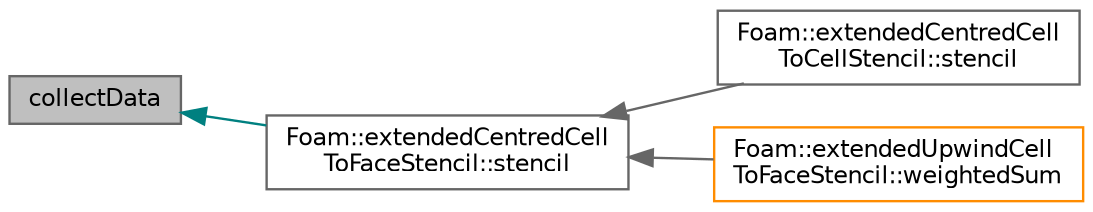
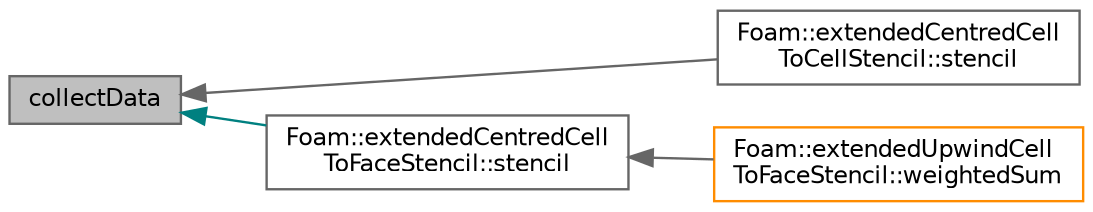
edge "Foam::extendedCentredCell ToCellStencil::stencil" -> "Foam::extendedCentredCell ToFaceStencil::stencil": now "Foam::extendedCentredCell ToCellStencil::stencil" -> "collectData"
